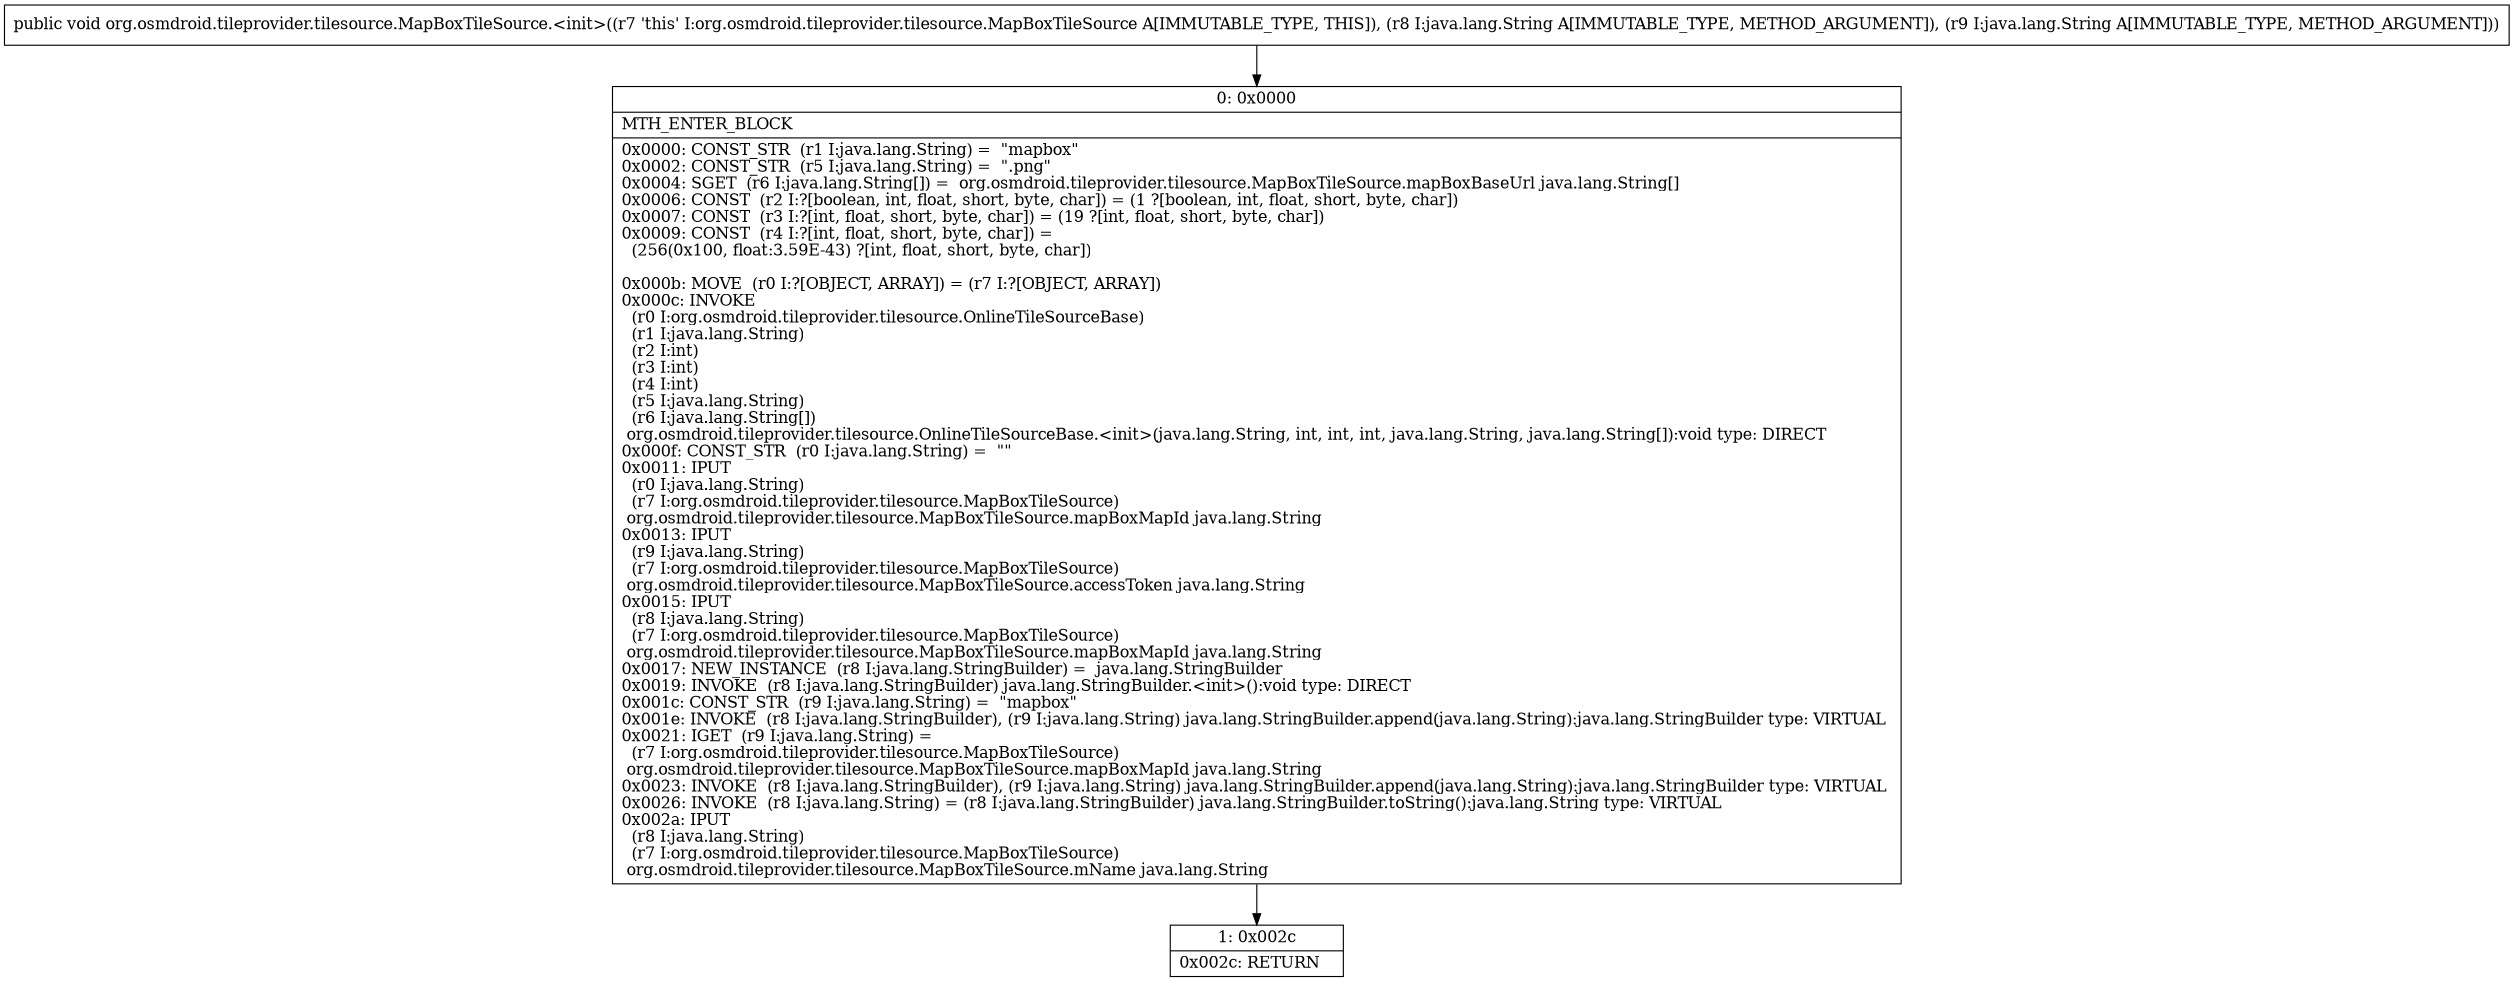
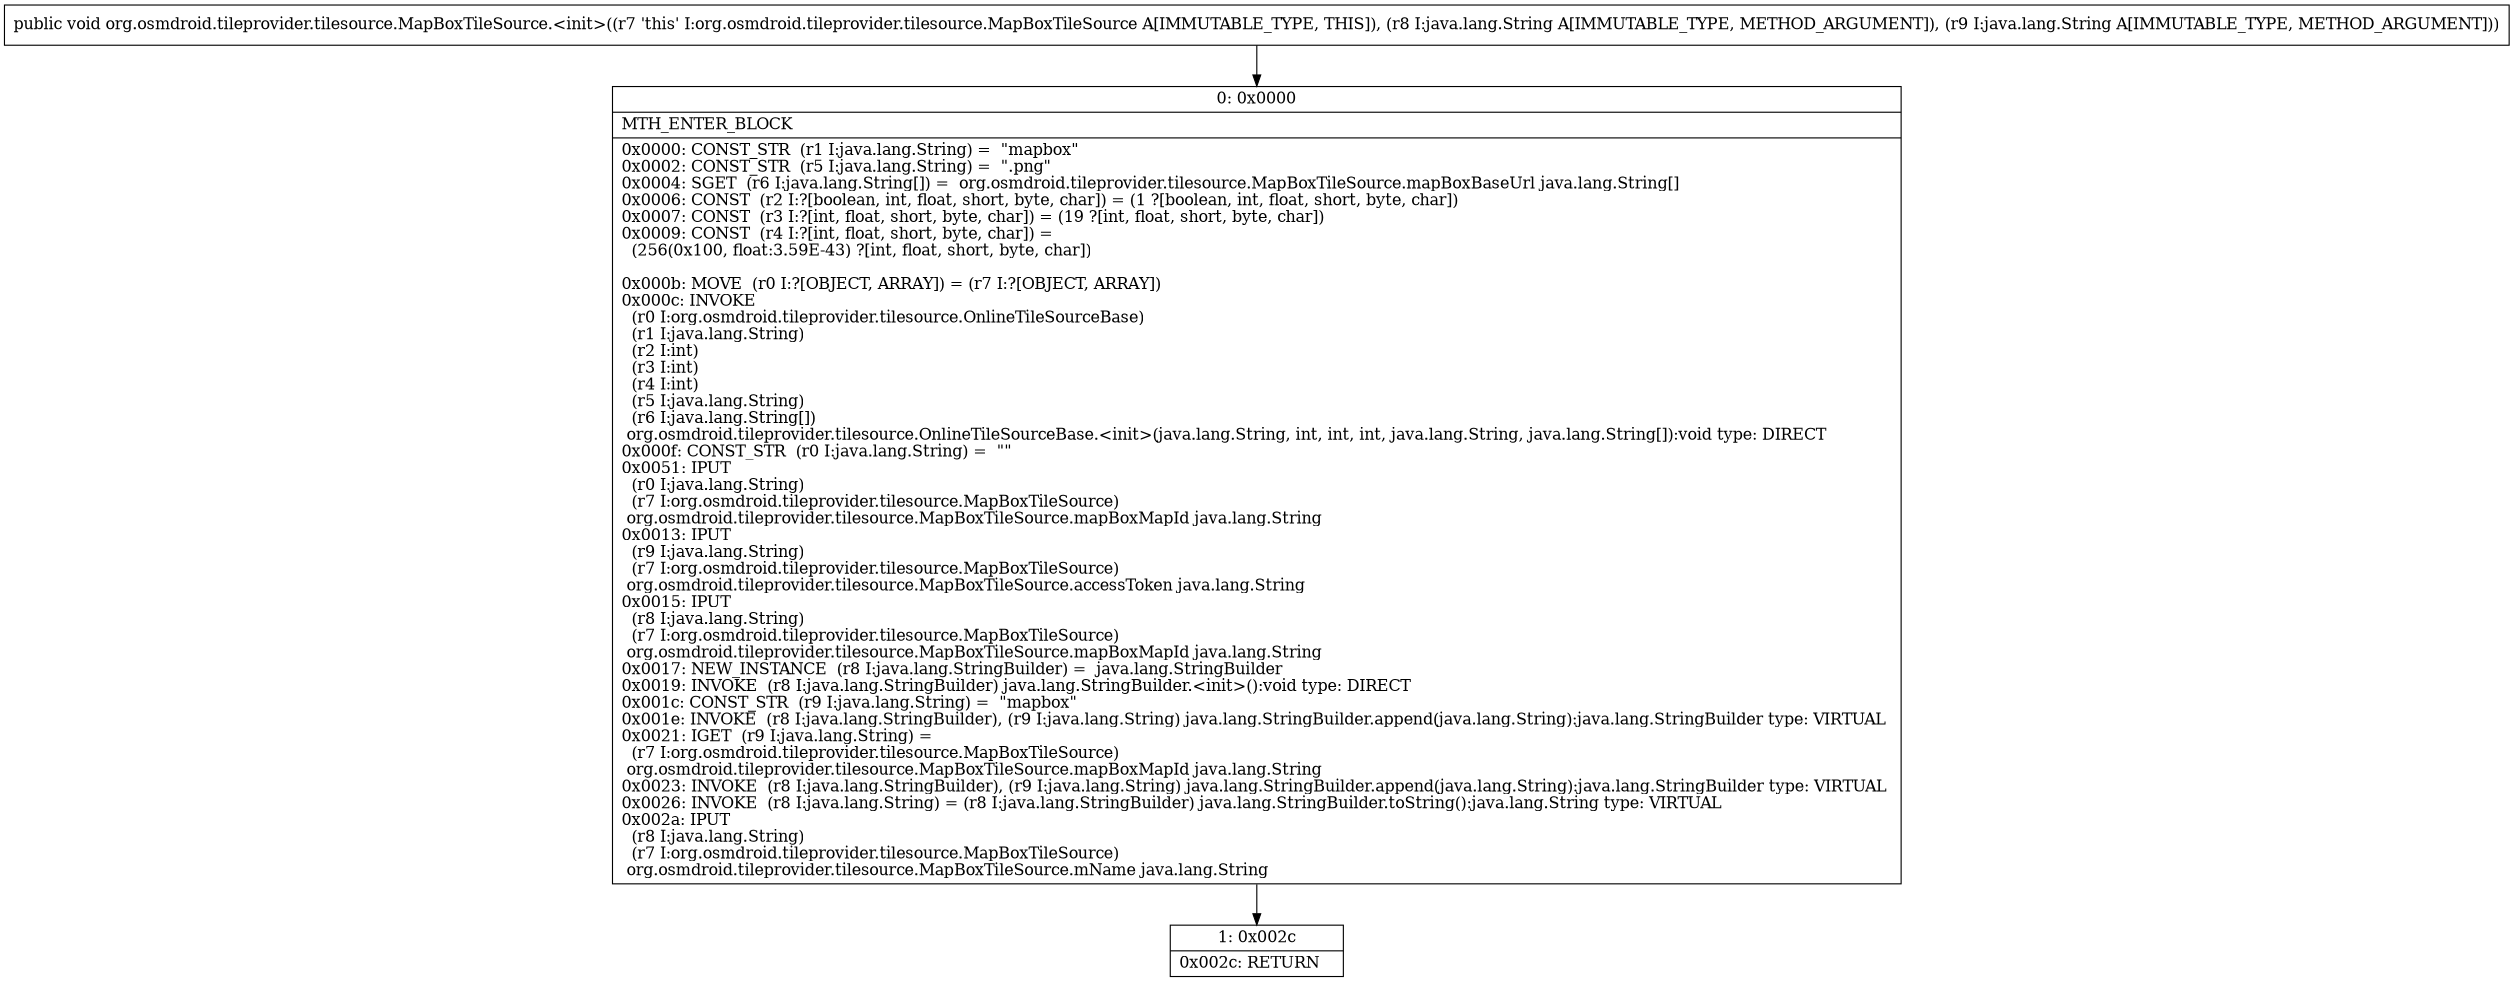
node "0: 0x0000": text "0x0011: IPUT" -> "0x0051: IPUT"
